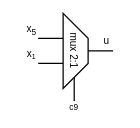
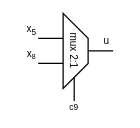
node "x1": label "x1" -> "x8"
